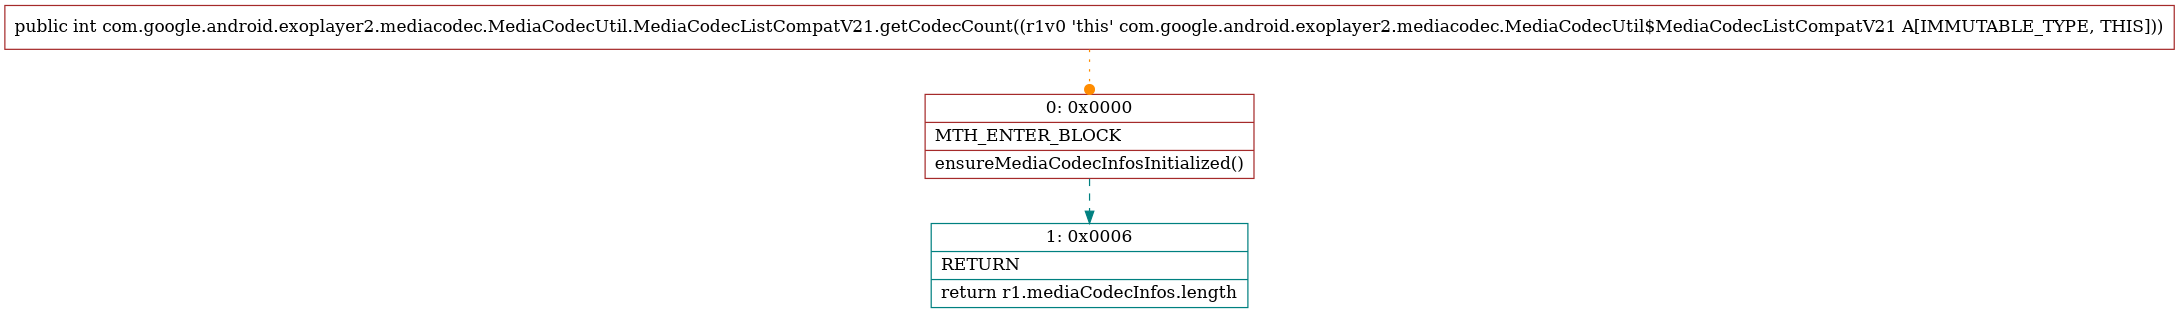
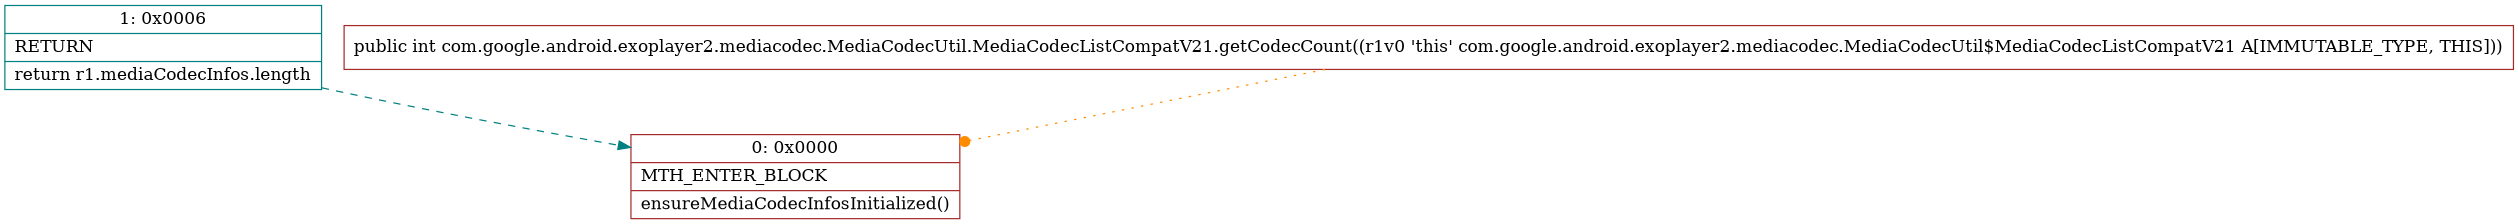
edge "0: 0x0000" -> "1: 0x0006": reversed
